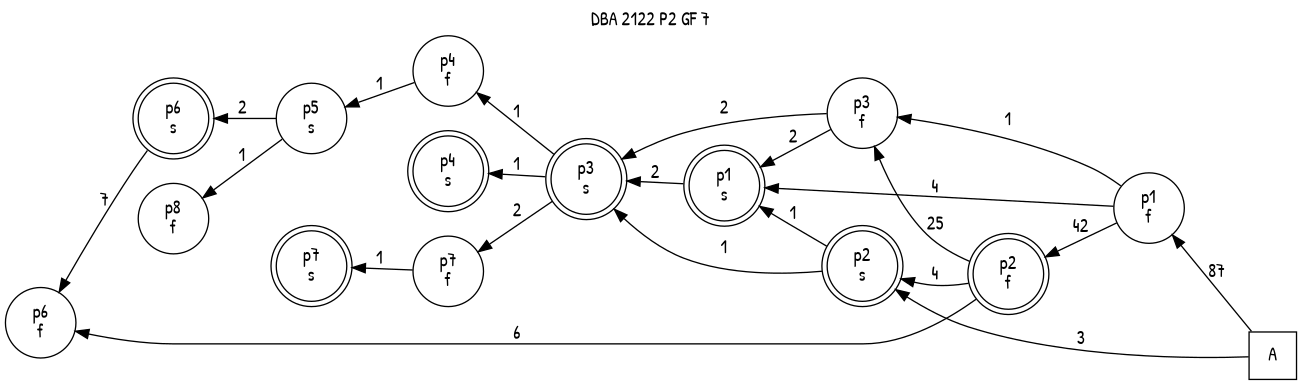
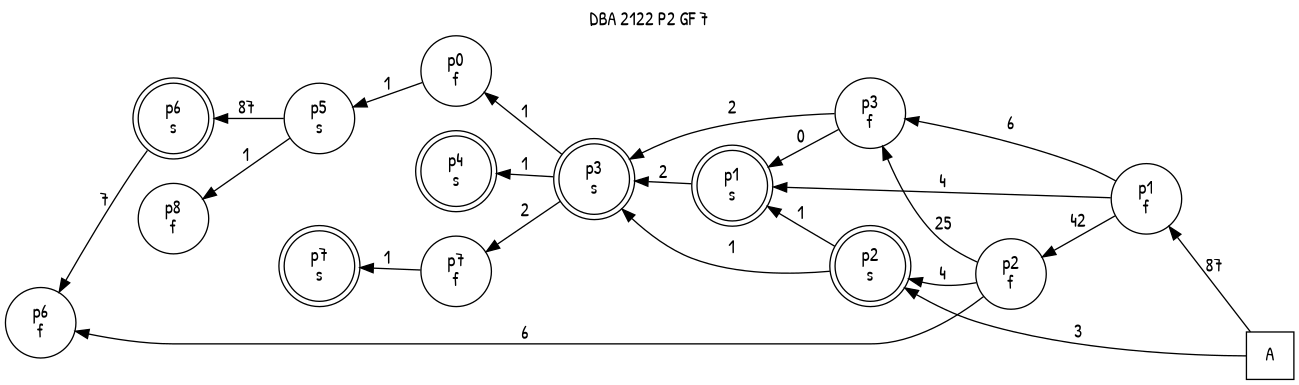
node "p4 f": label "p4 f" -> "p0 f"
edge "p5 s" -> "p6 s": label "2" -> "87"
edge "p1 f" -> "p3 f": label "1" -> "6"
edge "p3 f" -> "p1 s": label "2" -> "0"
node "p2 f": shape doublecircle -> circle
